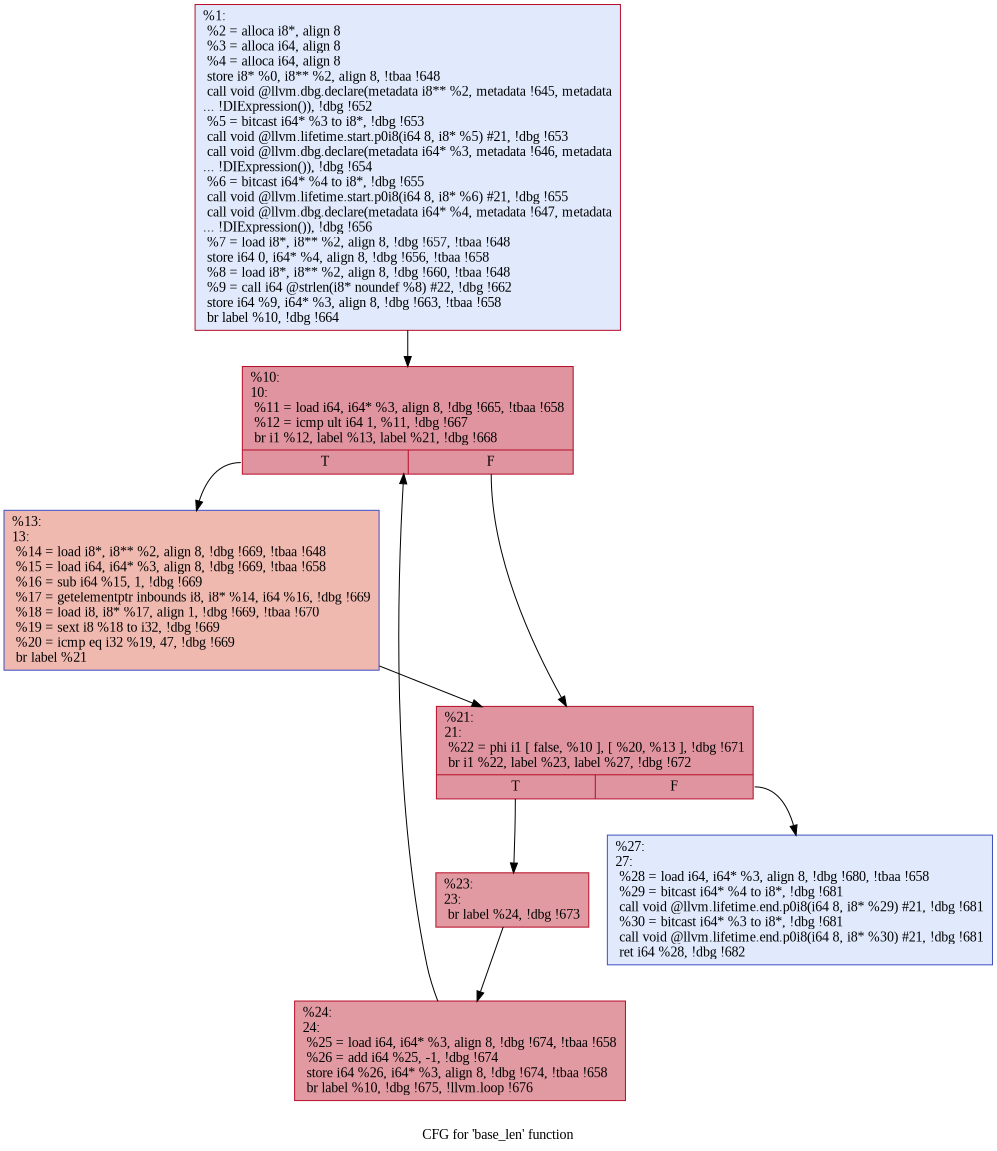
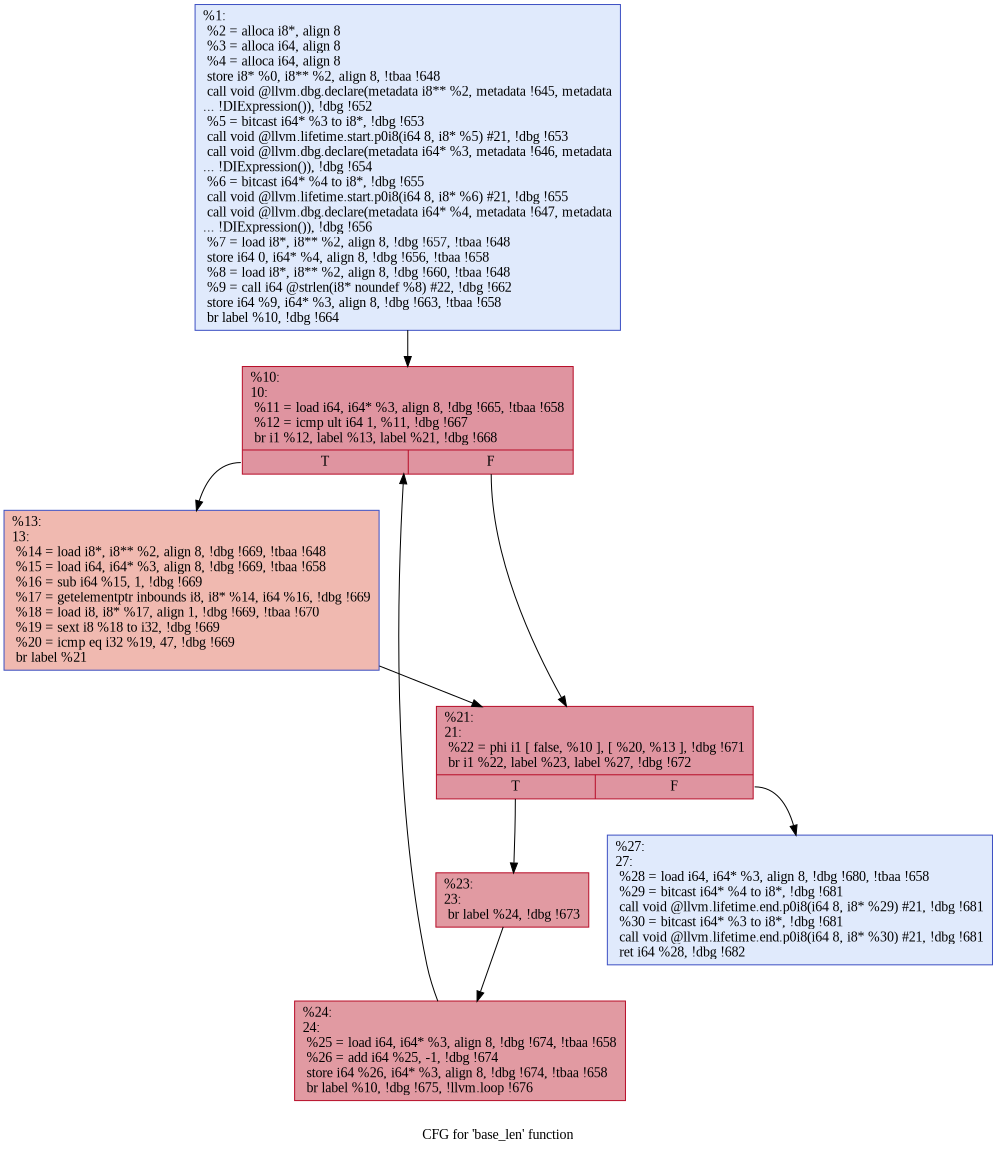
node "%1:": color #b70d28ff -> #3d50c3ff
